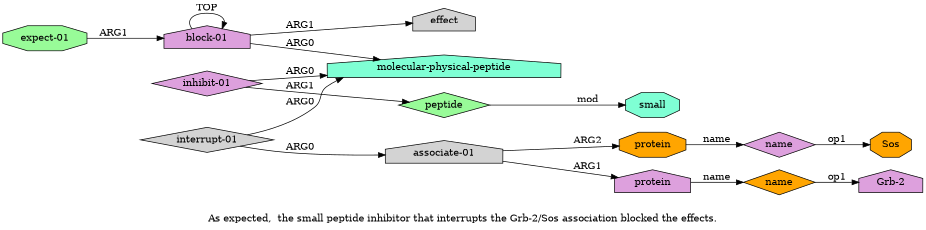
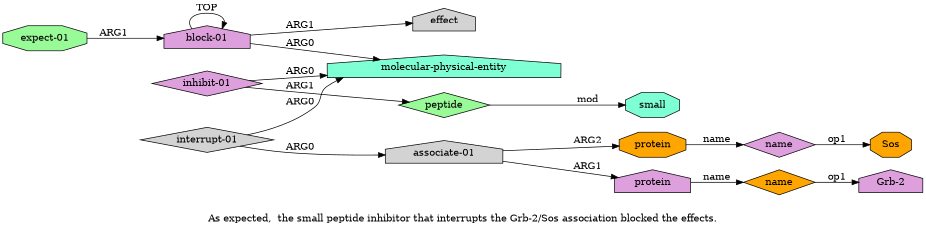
node "molecular-physical-peptide": label "molecular-physical-peptide" -> "molecular-physical-entity"
